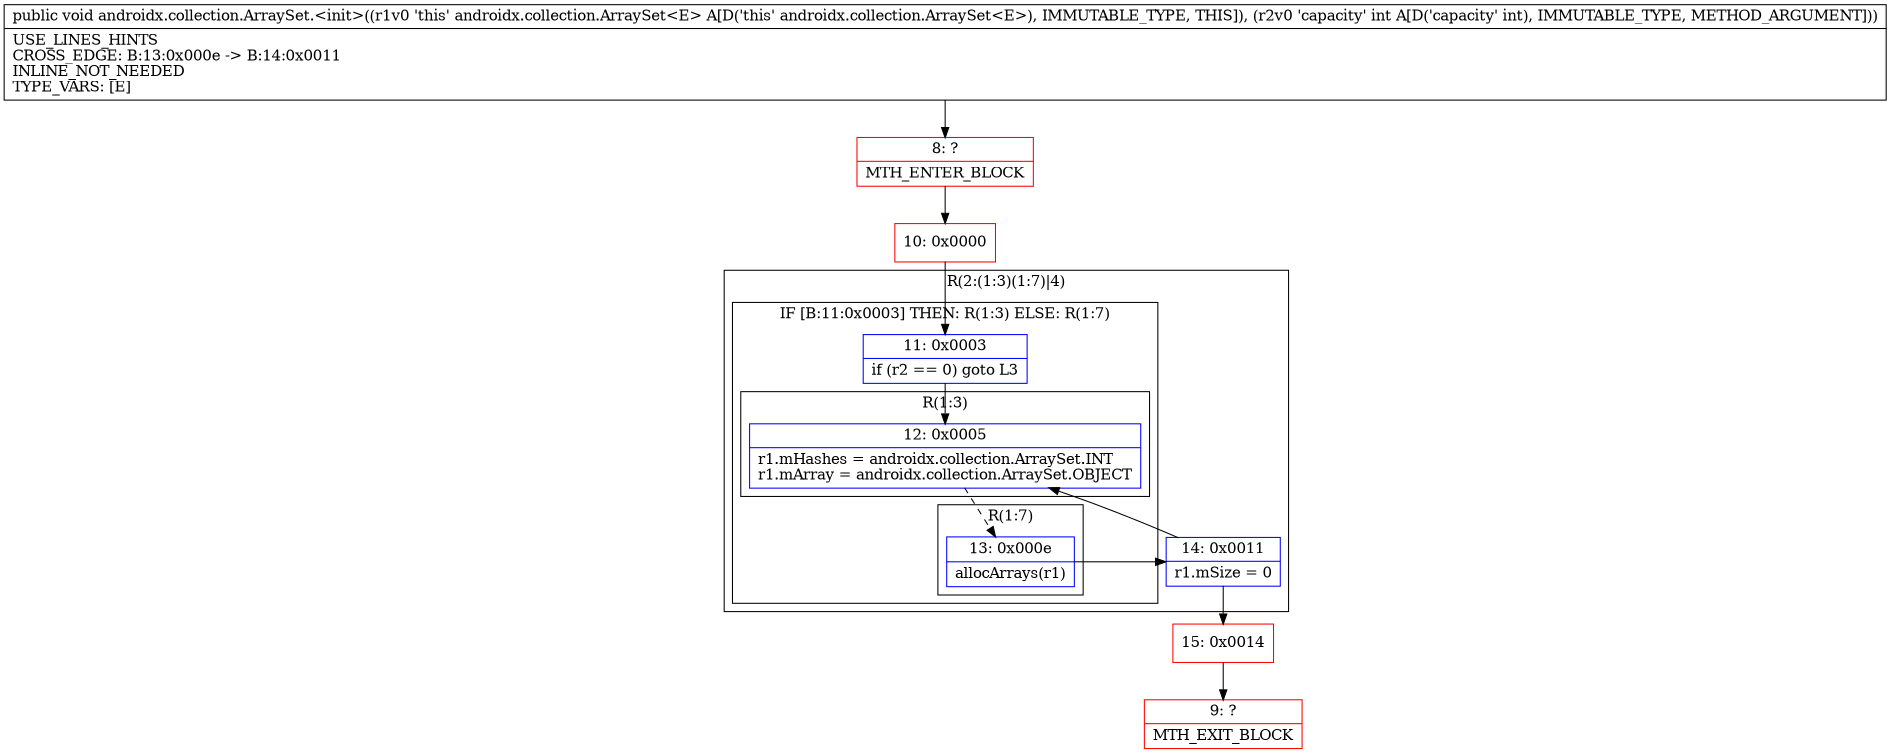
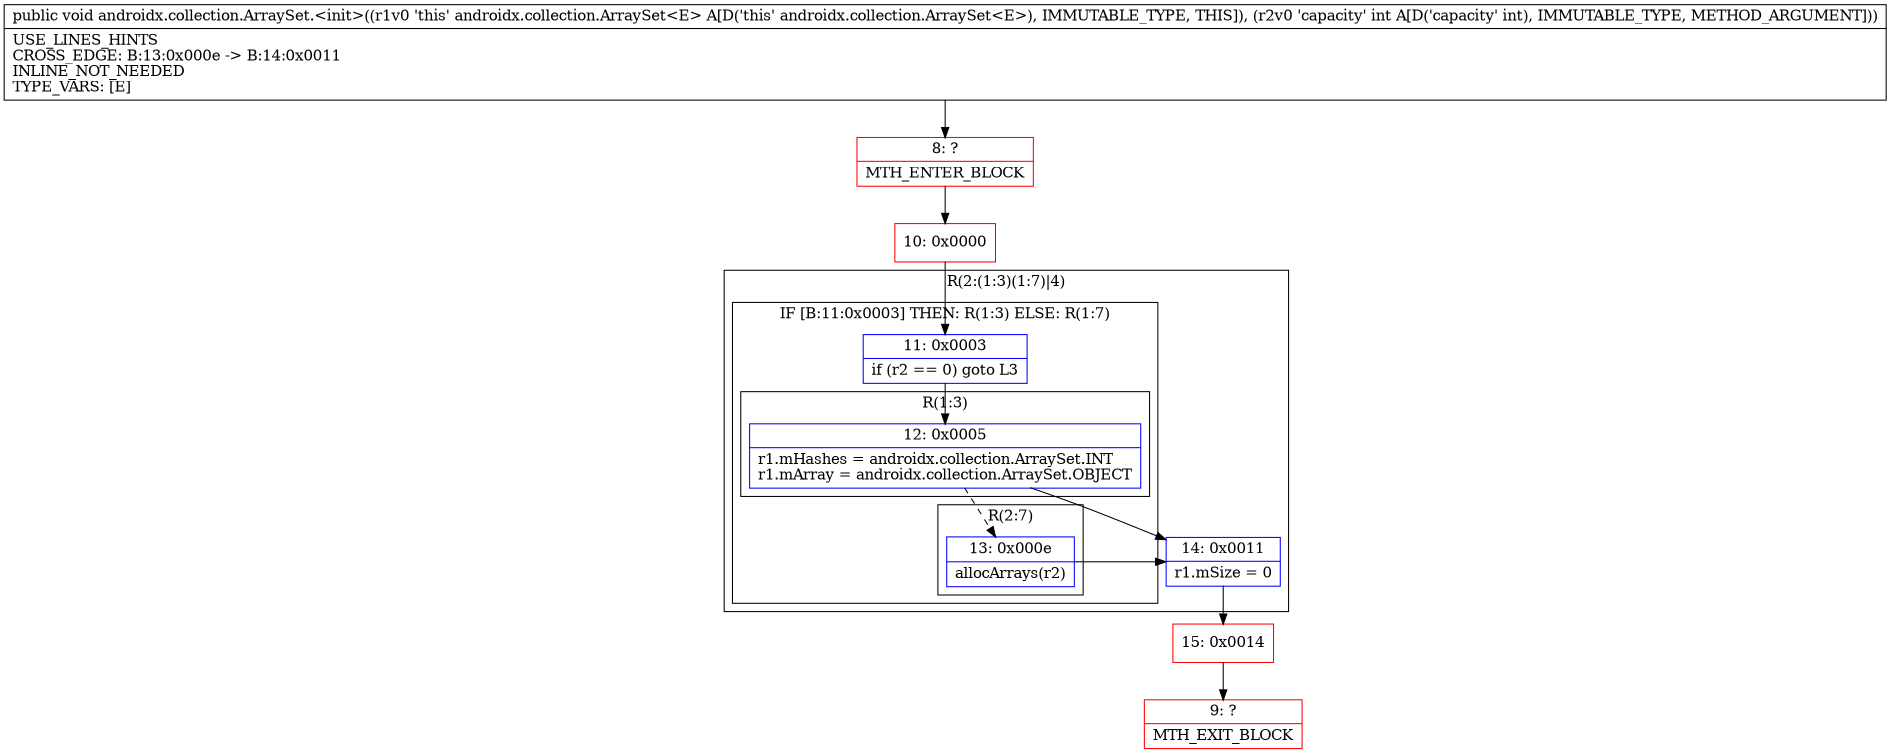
edge "14: 0x0011" -> "12: 0x0005": reversed
cluster "R(1:7)": label "R(1:7)" -> "R(2:7)"
node "13: 0x000e": text "allocArrays(r1)" -> "allocArrays(r2)"
